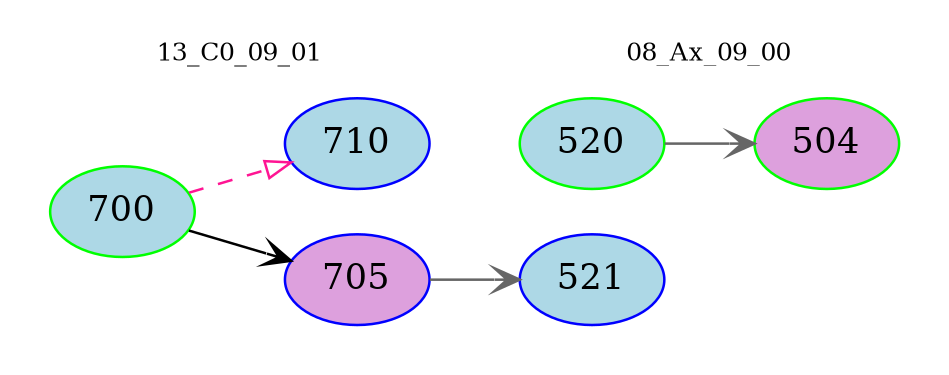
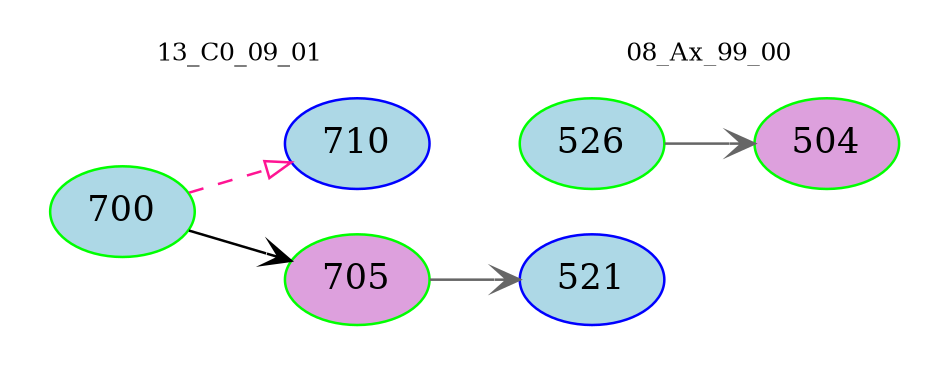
cluster "08_Ax_09_00": label "08_Ax_09_00" -> "08_Ax_99_00"
node "520": label "520" -> "526"
node "705": color blue -> green
